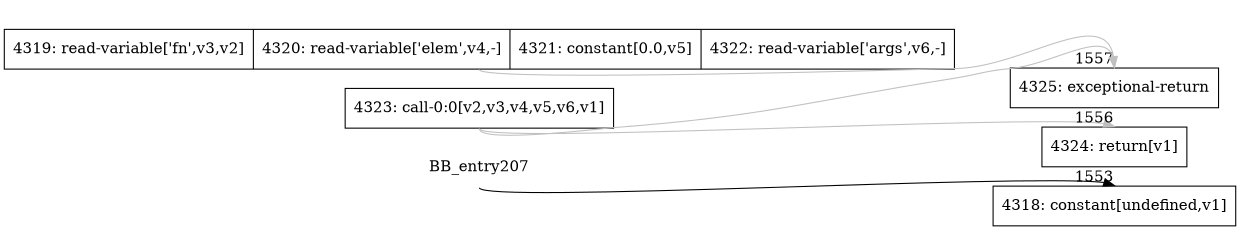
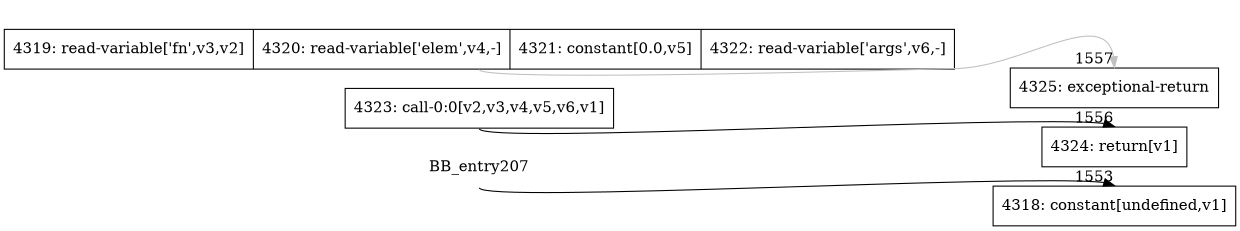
edge "4323: call-0:0[v2,v3,v4,v5,v6,v1]" -> "4325: exceptional-return": removed
edge "4323: call-0:0[v2,v3,v4,v5,v6,v1]" -> "4324: return[v1]": color gray -> black
